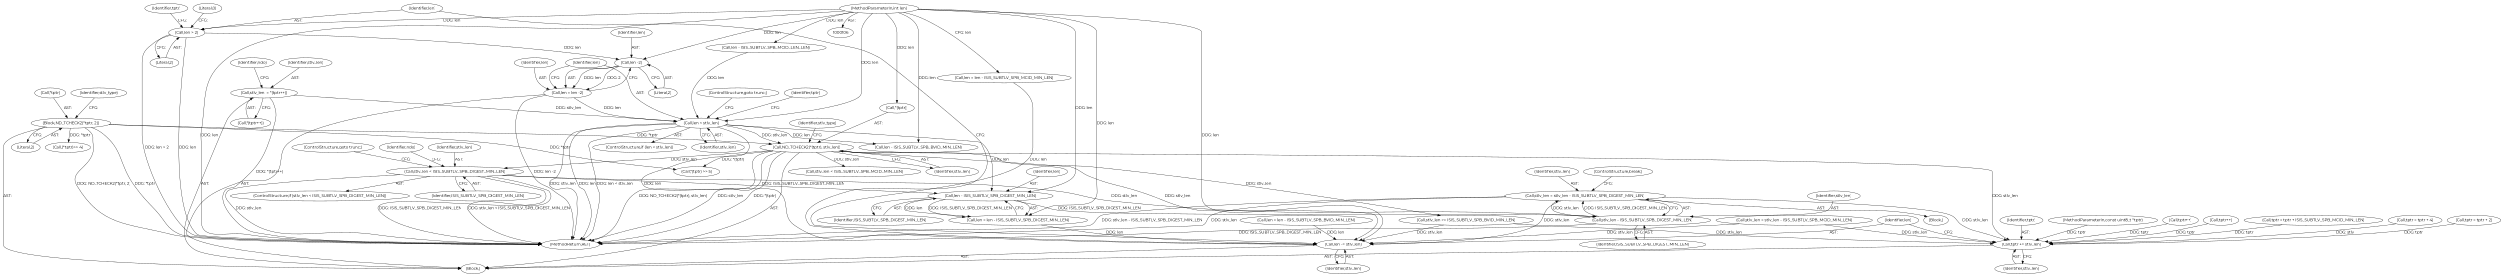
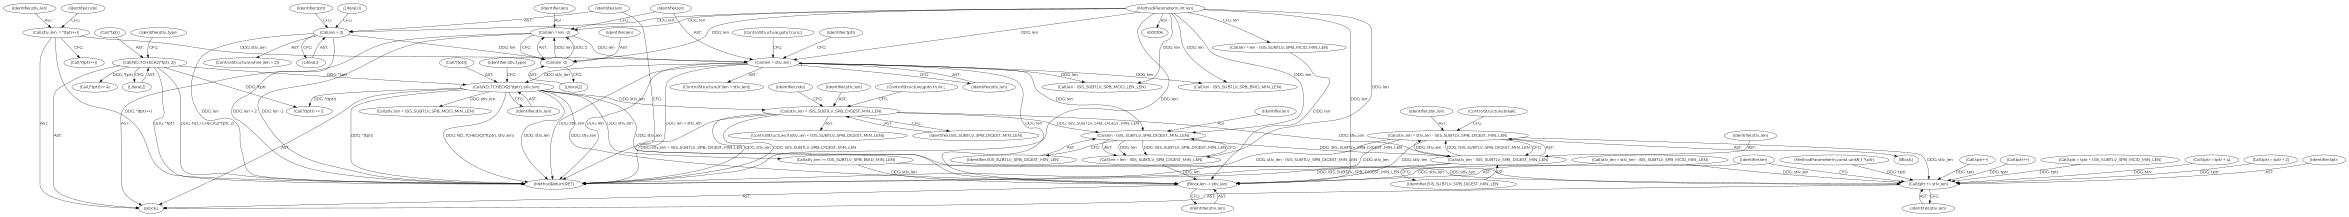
node "1000106": label "1000106" -> "6000106"
edge "(MethodParameterIn,int len)" -> "(Call,*(tptr))": now "(MethodParameterIn,int len)" -> "(Call,len = len -2)"
node "(ControlStructure,while (len > 2))": added
edge "(Call,len - ISIS_SUBTLV_SPB_MCID_LEN_LEN)" -> "(Call,len < stlv_len)": reversed
edge "(Call,*(tptr++))" -> "(Call,stlv_len  = *(tptr++))": removed, label "AST:"
node "(Block,ND_TCHECK2(*tptr, 2))": label "(Block,ND_TCHECK2(*tptr, 2))" -> "(Call,ND_TCHECK2(*tptr, 2))"
node "(Call,len = len - ISIS_SUBTLV_SPB_BVID_MIN_LEN)": removed
node "(Call,len -= stlv_len)": label "(Call,len -= stlv_len)" -> "(Block,len -= stlv_len)"
